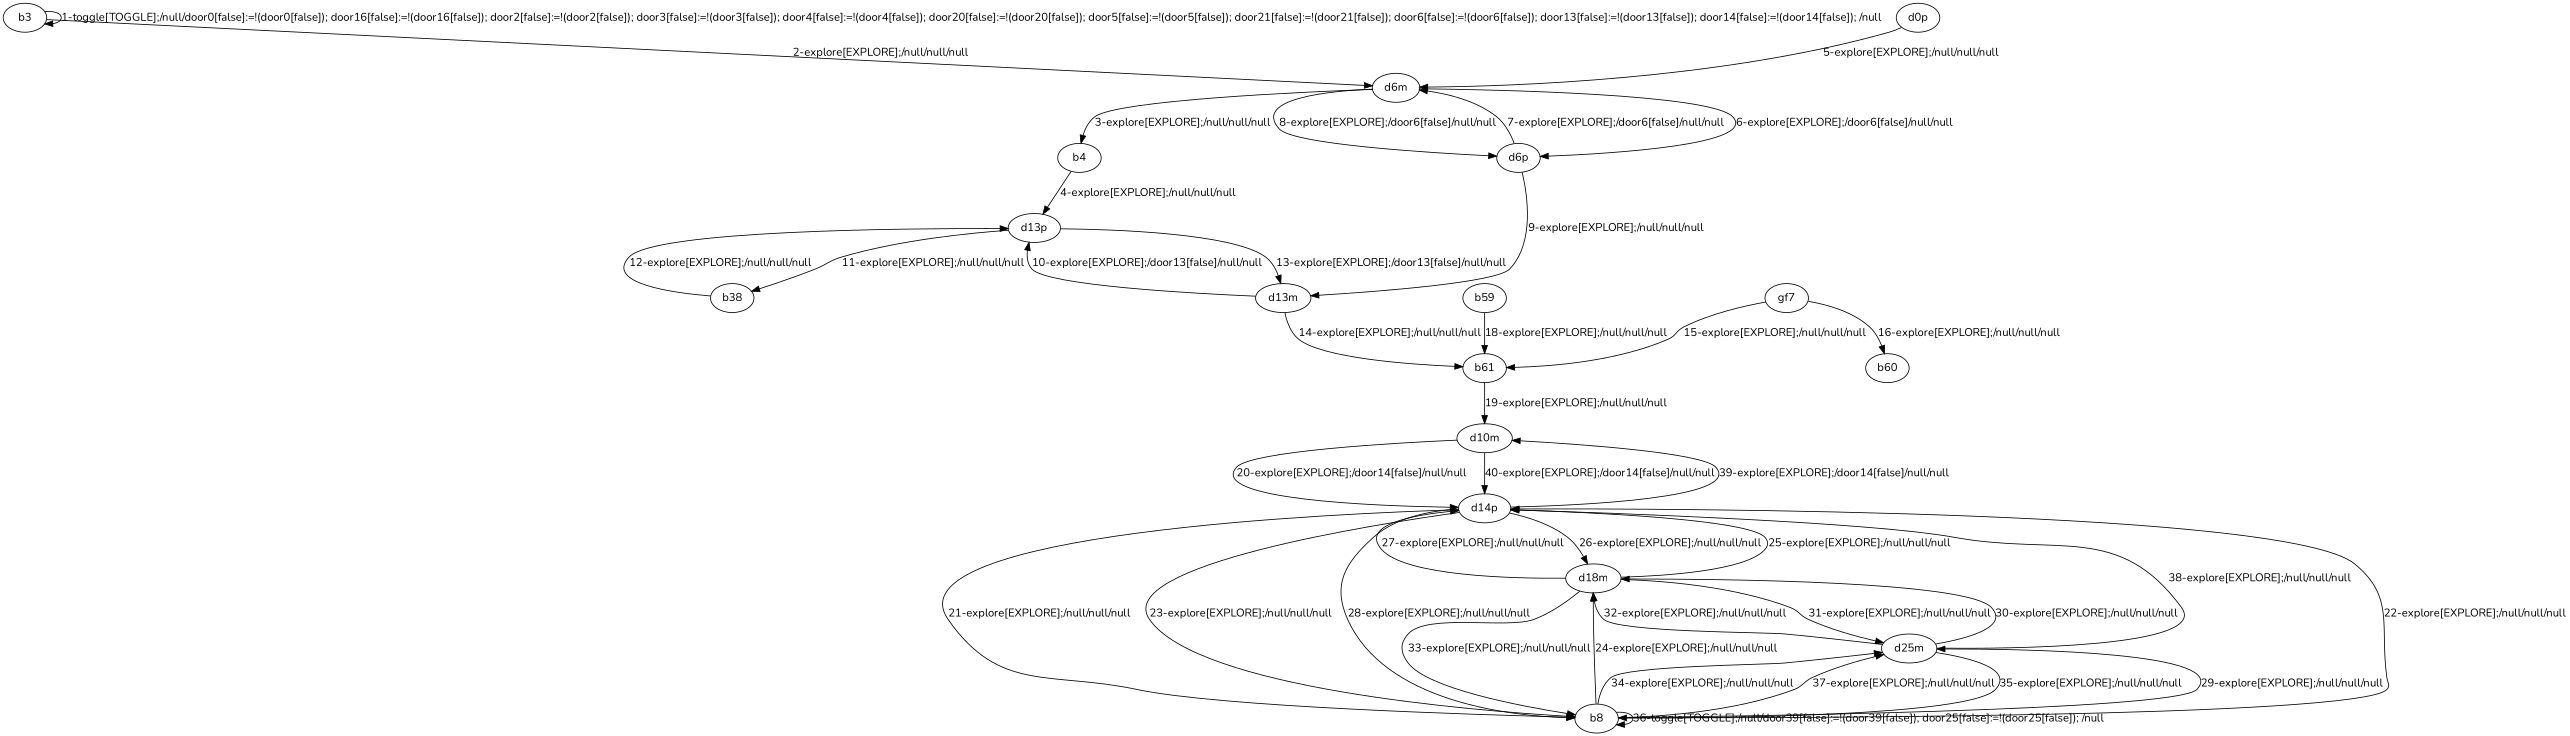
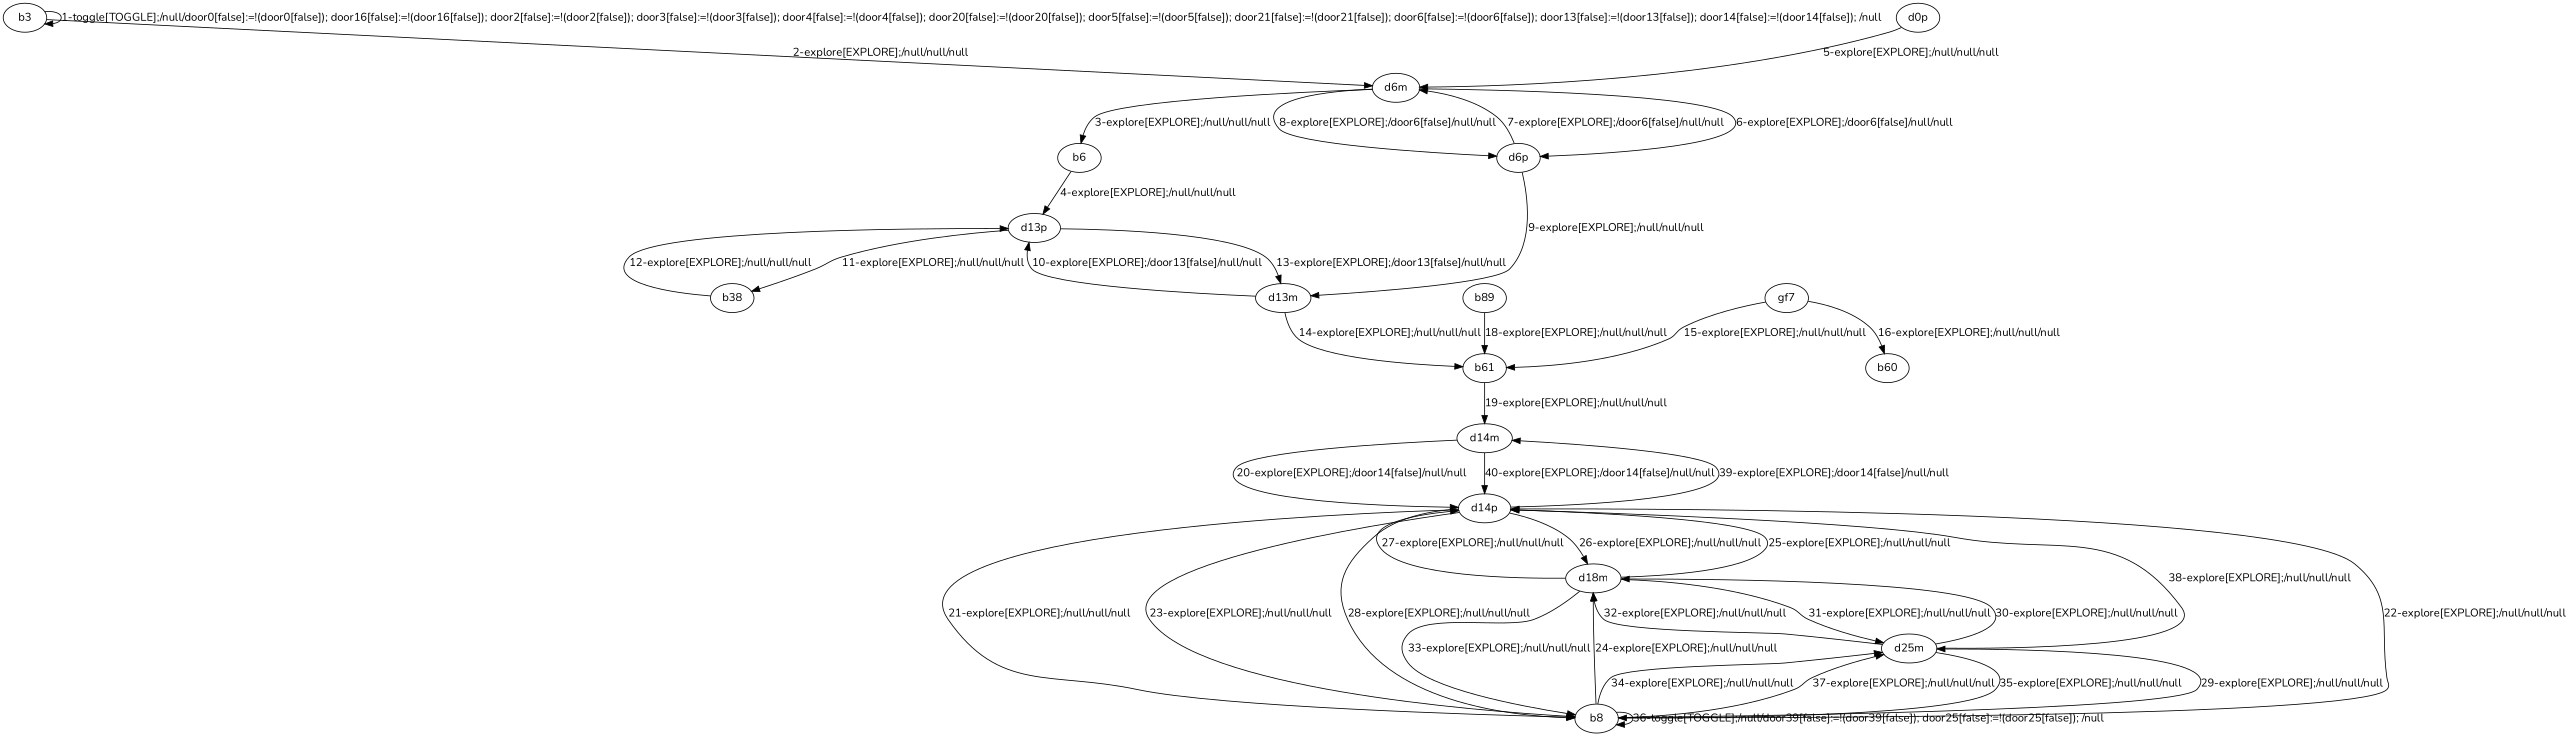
node "b4": label "b4" -> "b6"
node "b59": label "b59" -> "b89"
node "d10m": label "d10m" -> "d14m"
